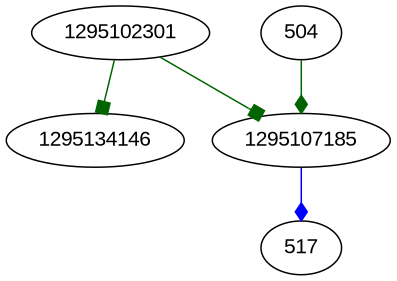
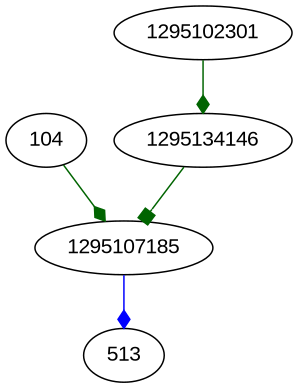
node "504": label "504" -> "104"
edge "1295102301" -> "1295134146": arrowhead box -> diamond
edge "1295102301" -> "1295107185": now "1295134146" -> "1295107185"
node "517": label "517" -> "513"
